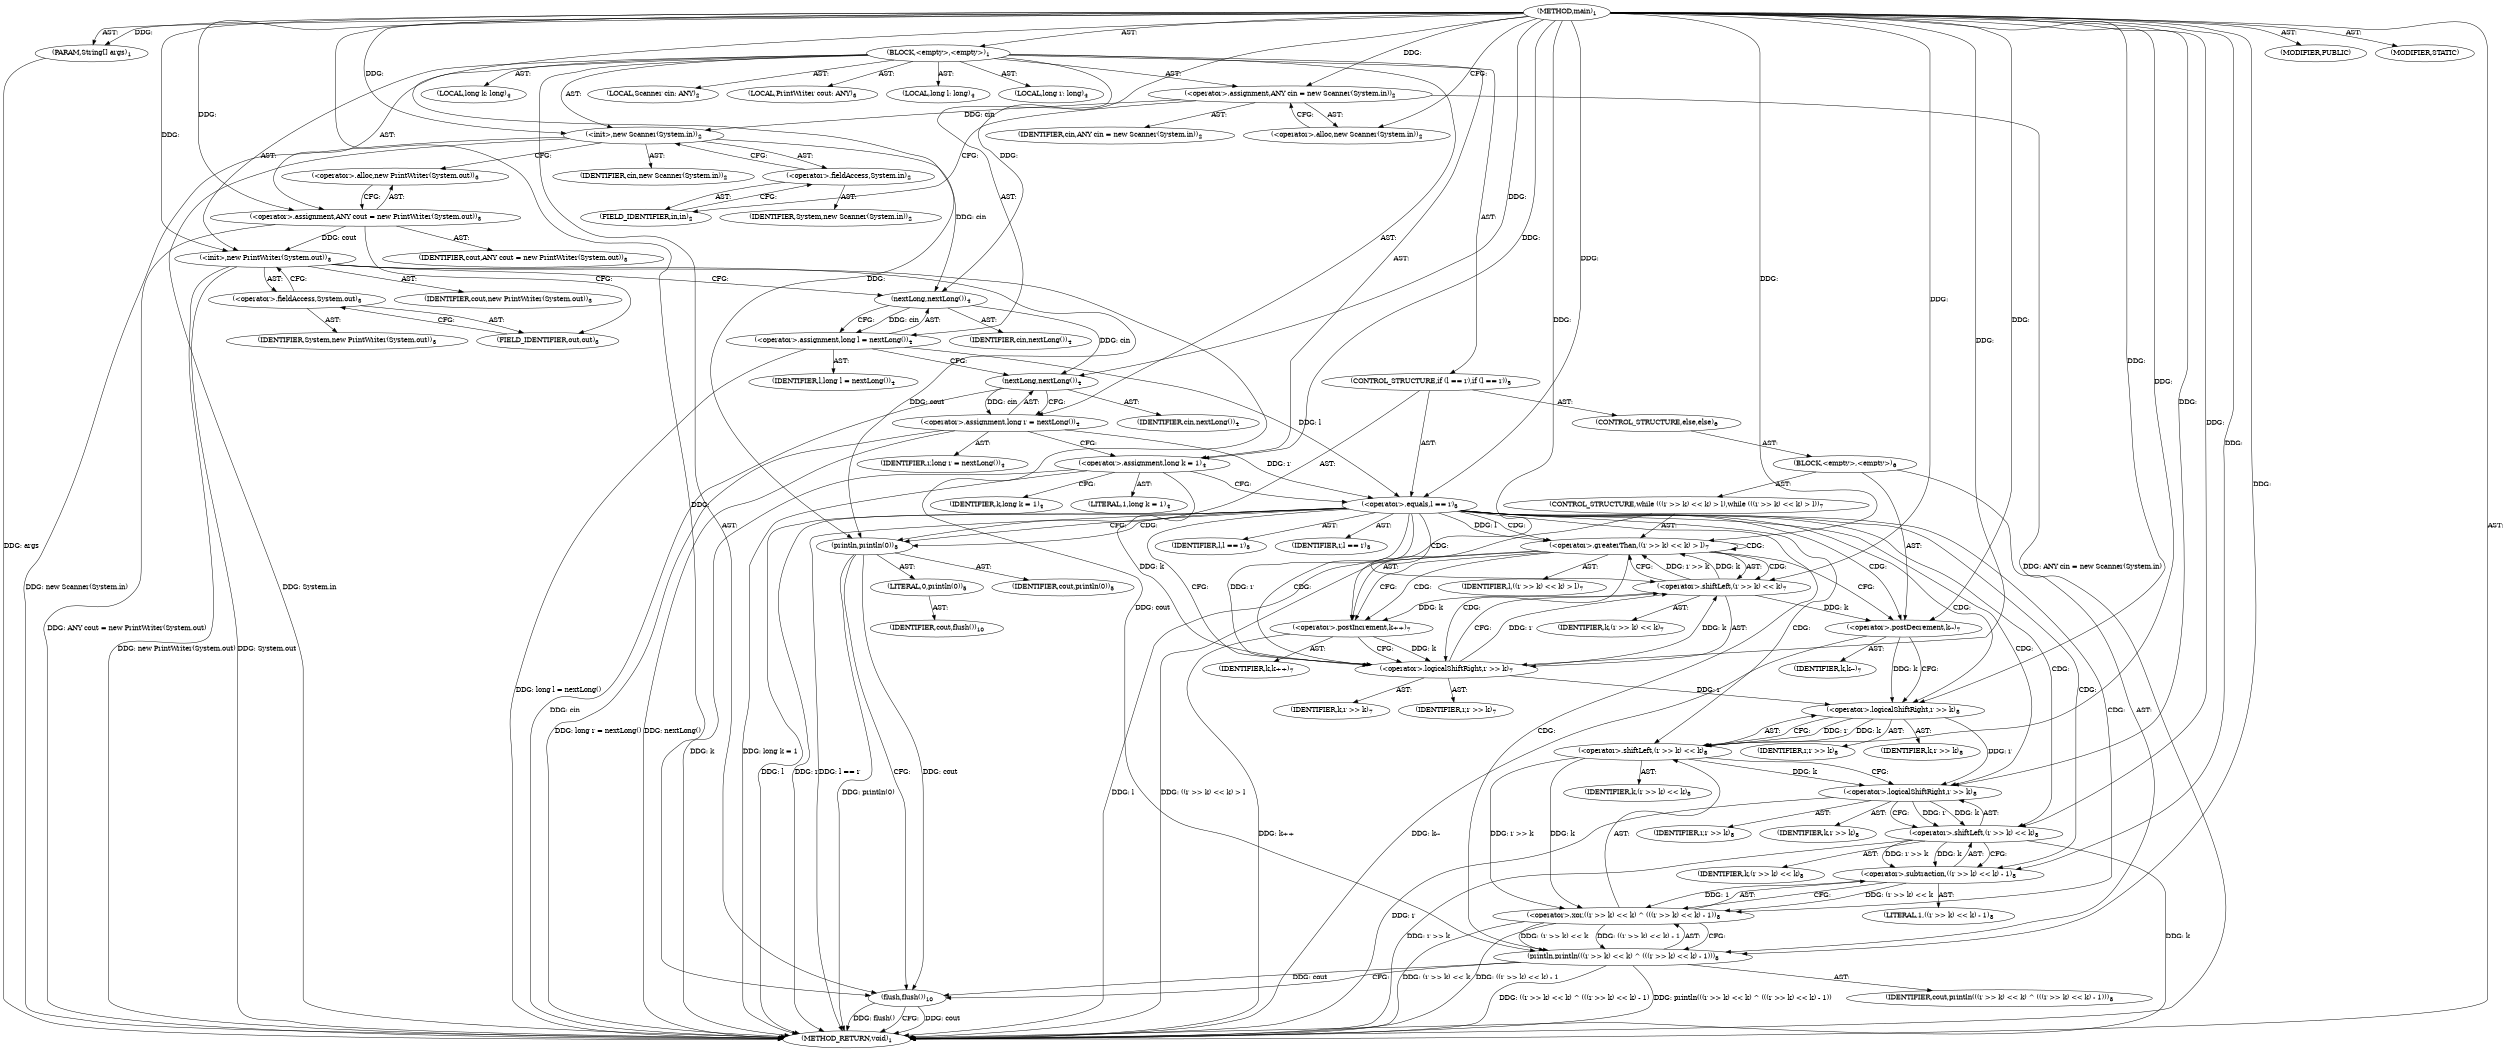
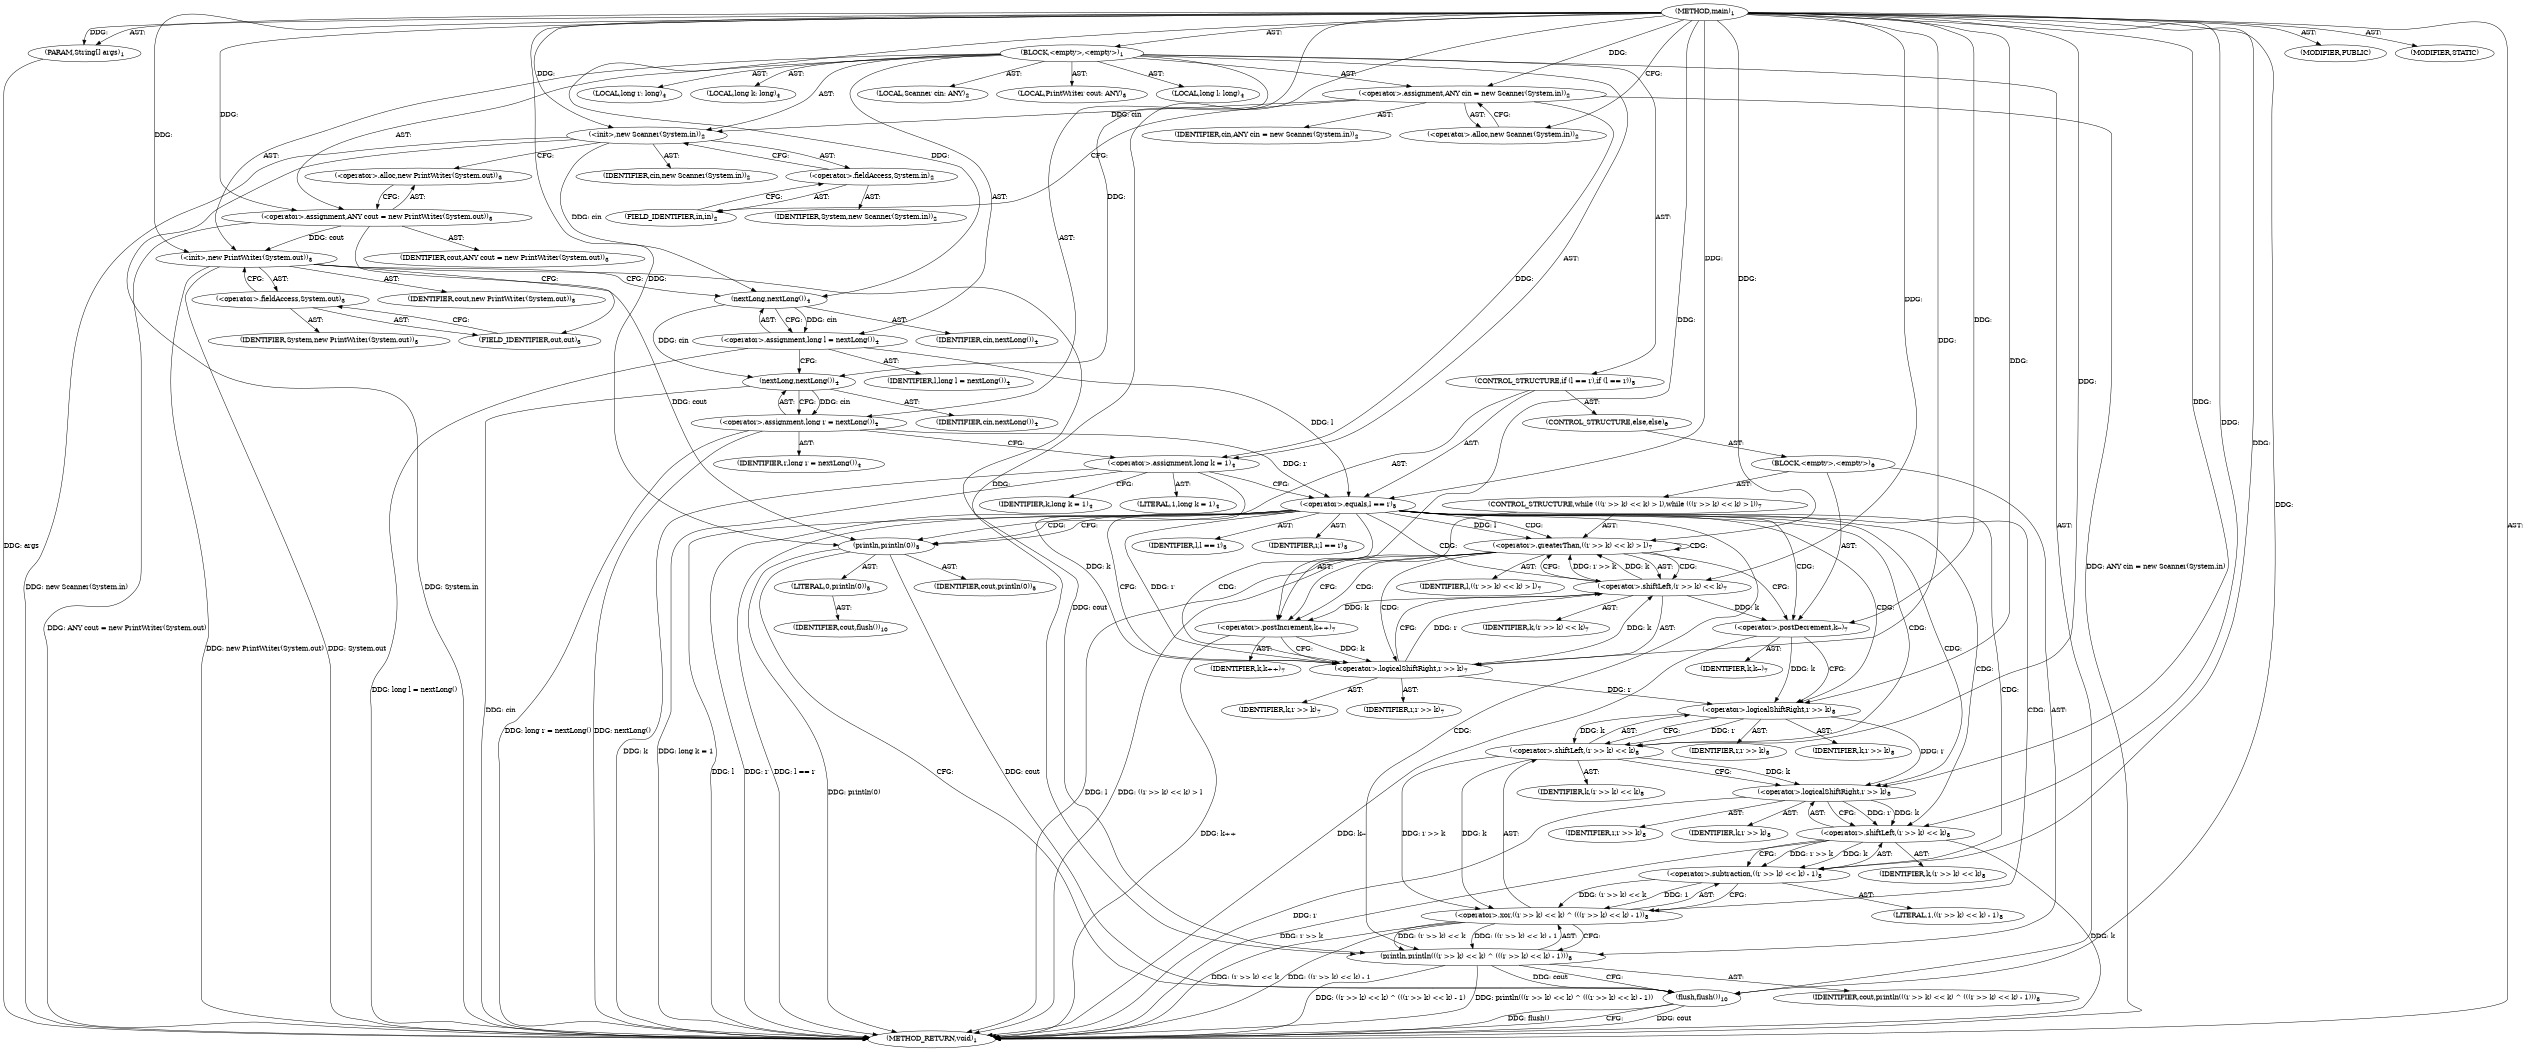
edge "(METHOD,main)" -> "(<operator>.assignment,long k = 1)": now "(<operator>.assignment,ANY cin = new Scanner(System.in))" -> "(<operator>.assignment,long k = 1)"
